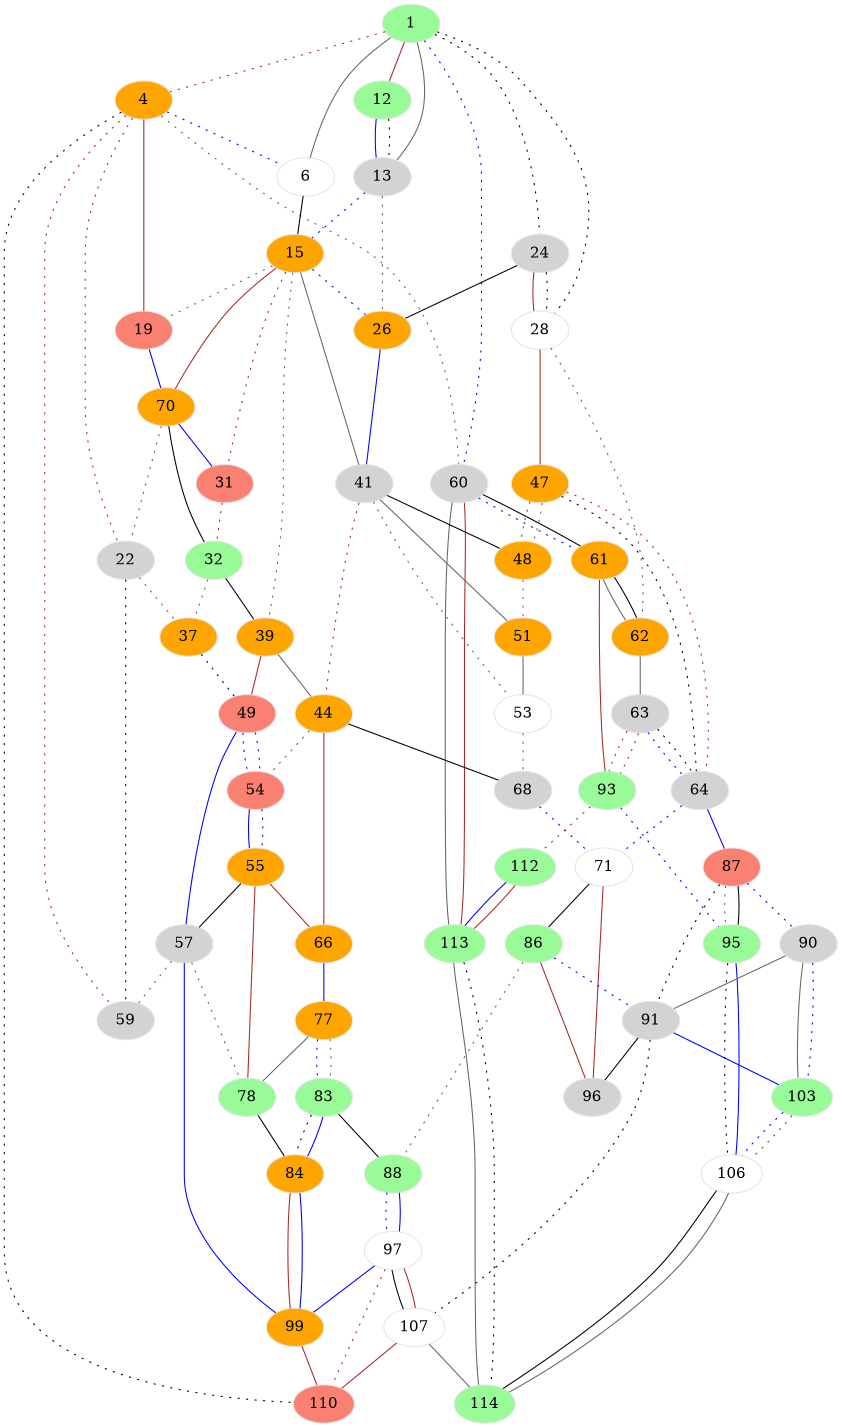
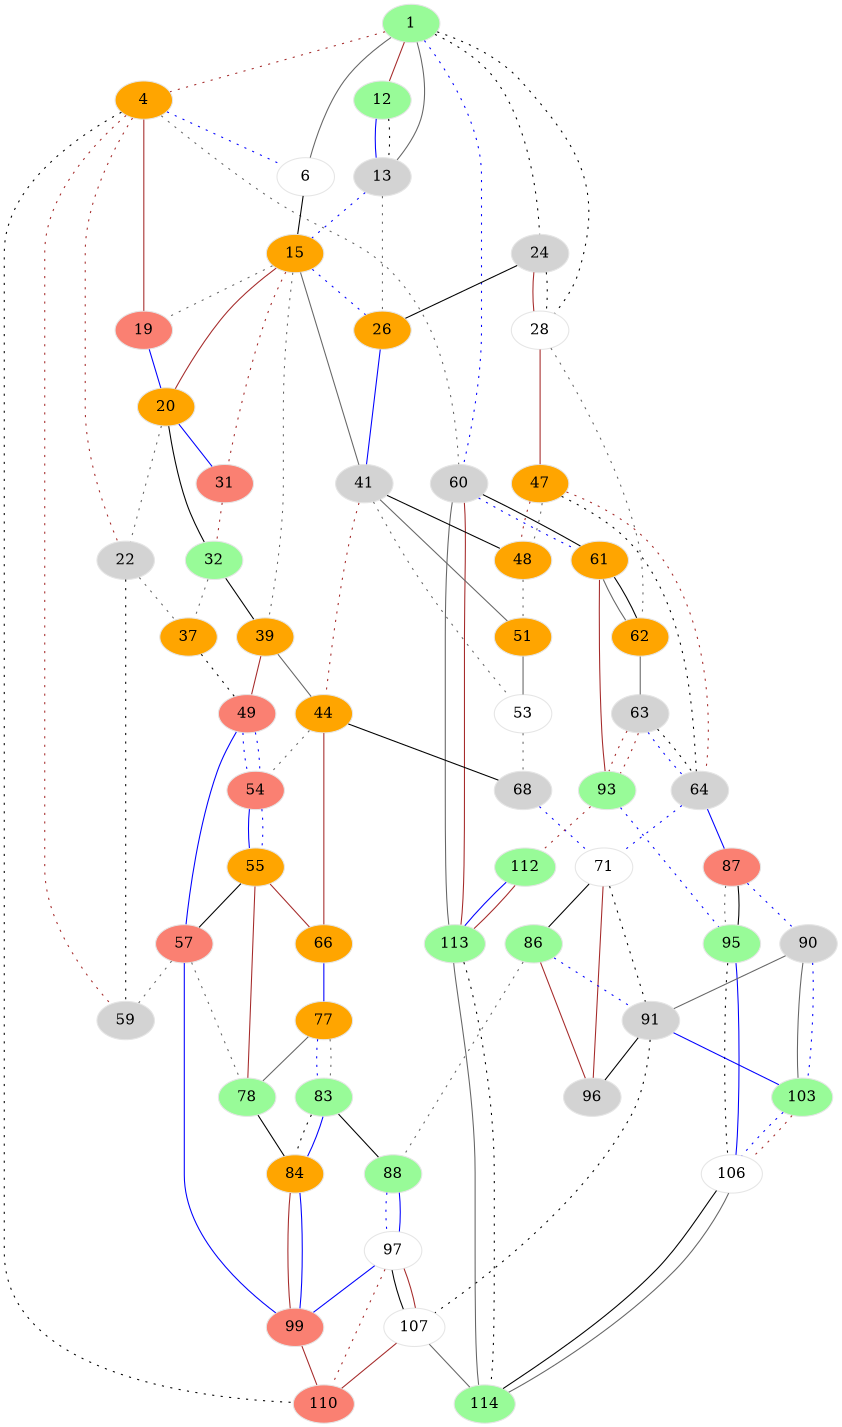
node "70": label "70" -> "20"
edge "87" -- "91": now "71" -- "91"
node "57": fillcolor lightgrey -> salmon
node "99": fillcolor orange -> salmon
